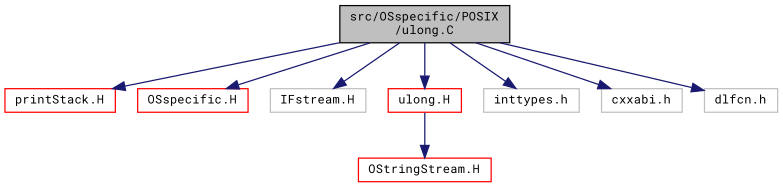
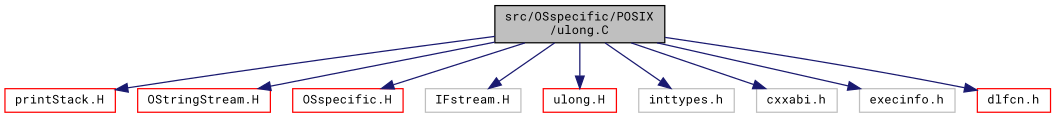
node "dlfcn.h": color grey75 -> red
node "execinfo.h": added
edge "ulong.H" -> "OStringStream.H": now "src/OSspecific/POSIX /ulong.C" -> "OStringStream.H"
